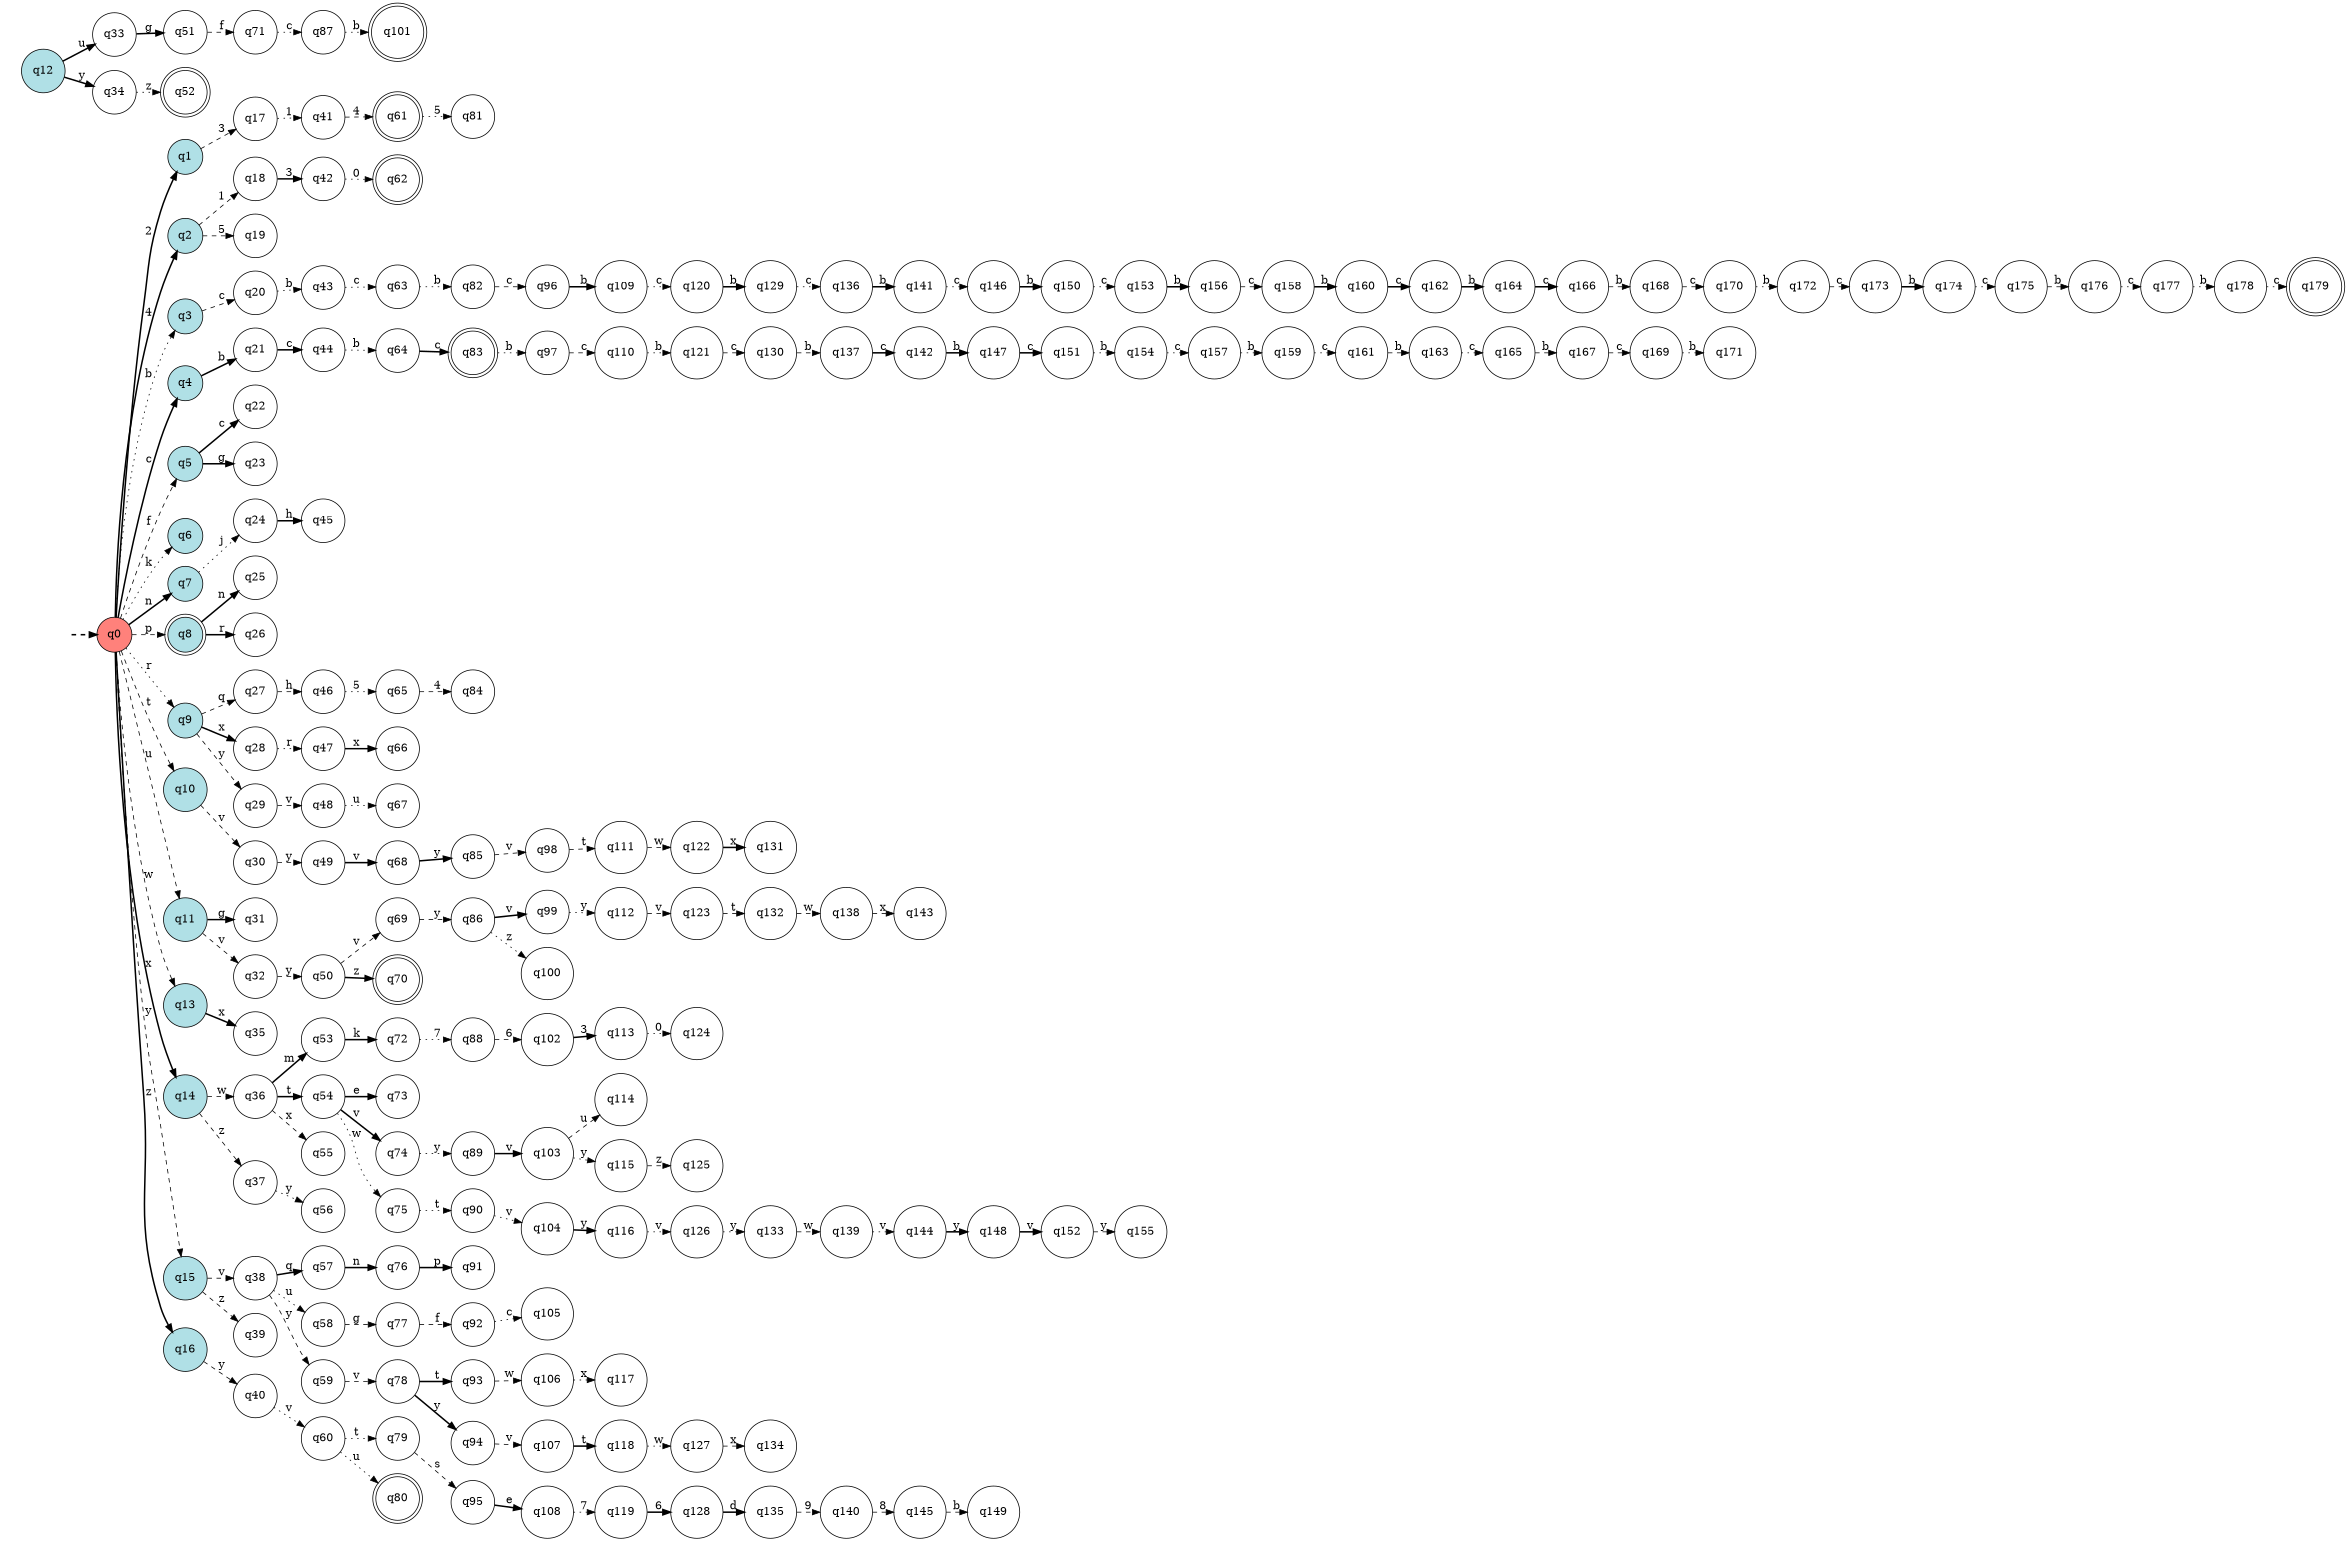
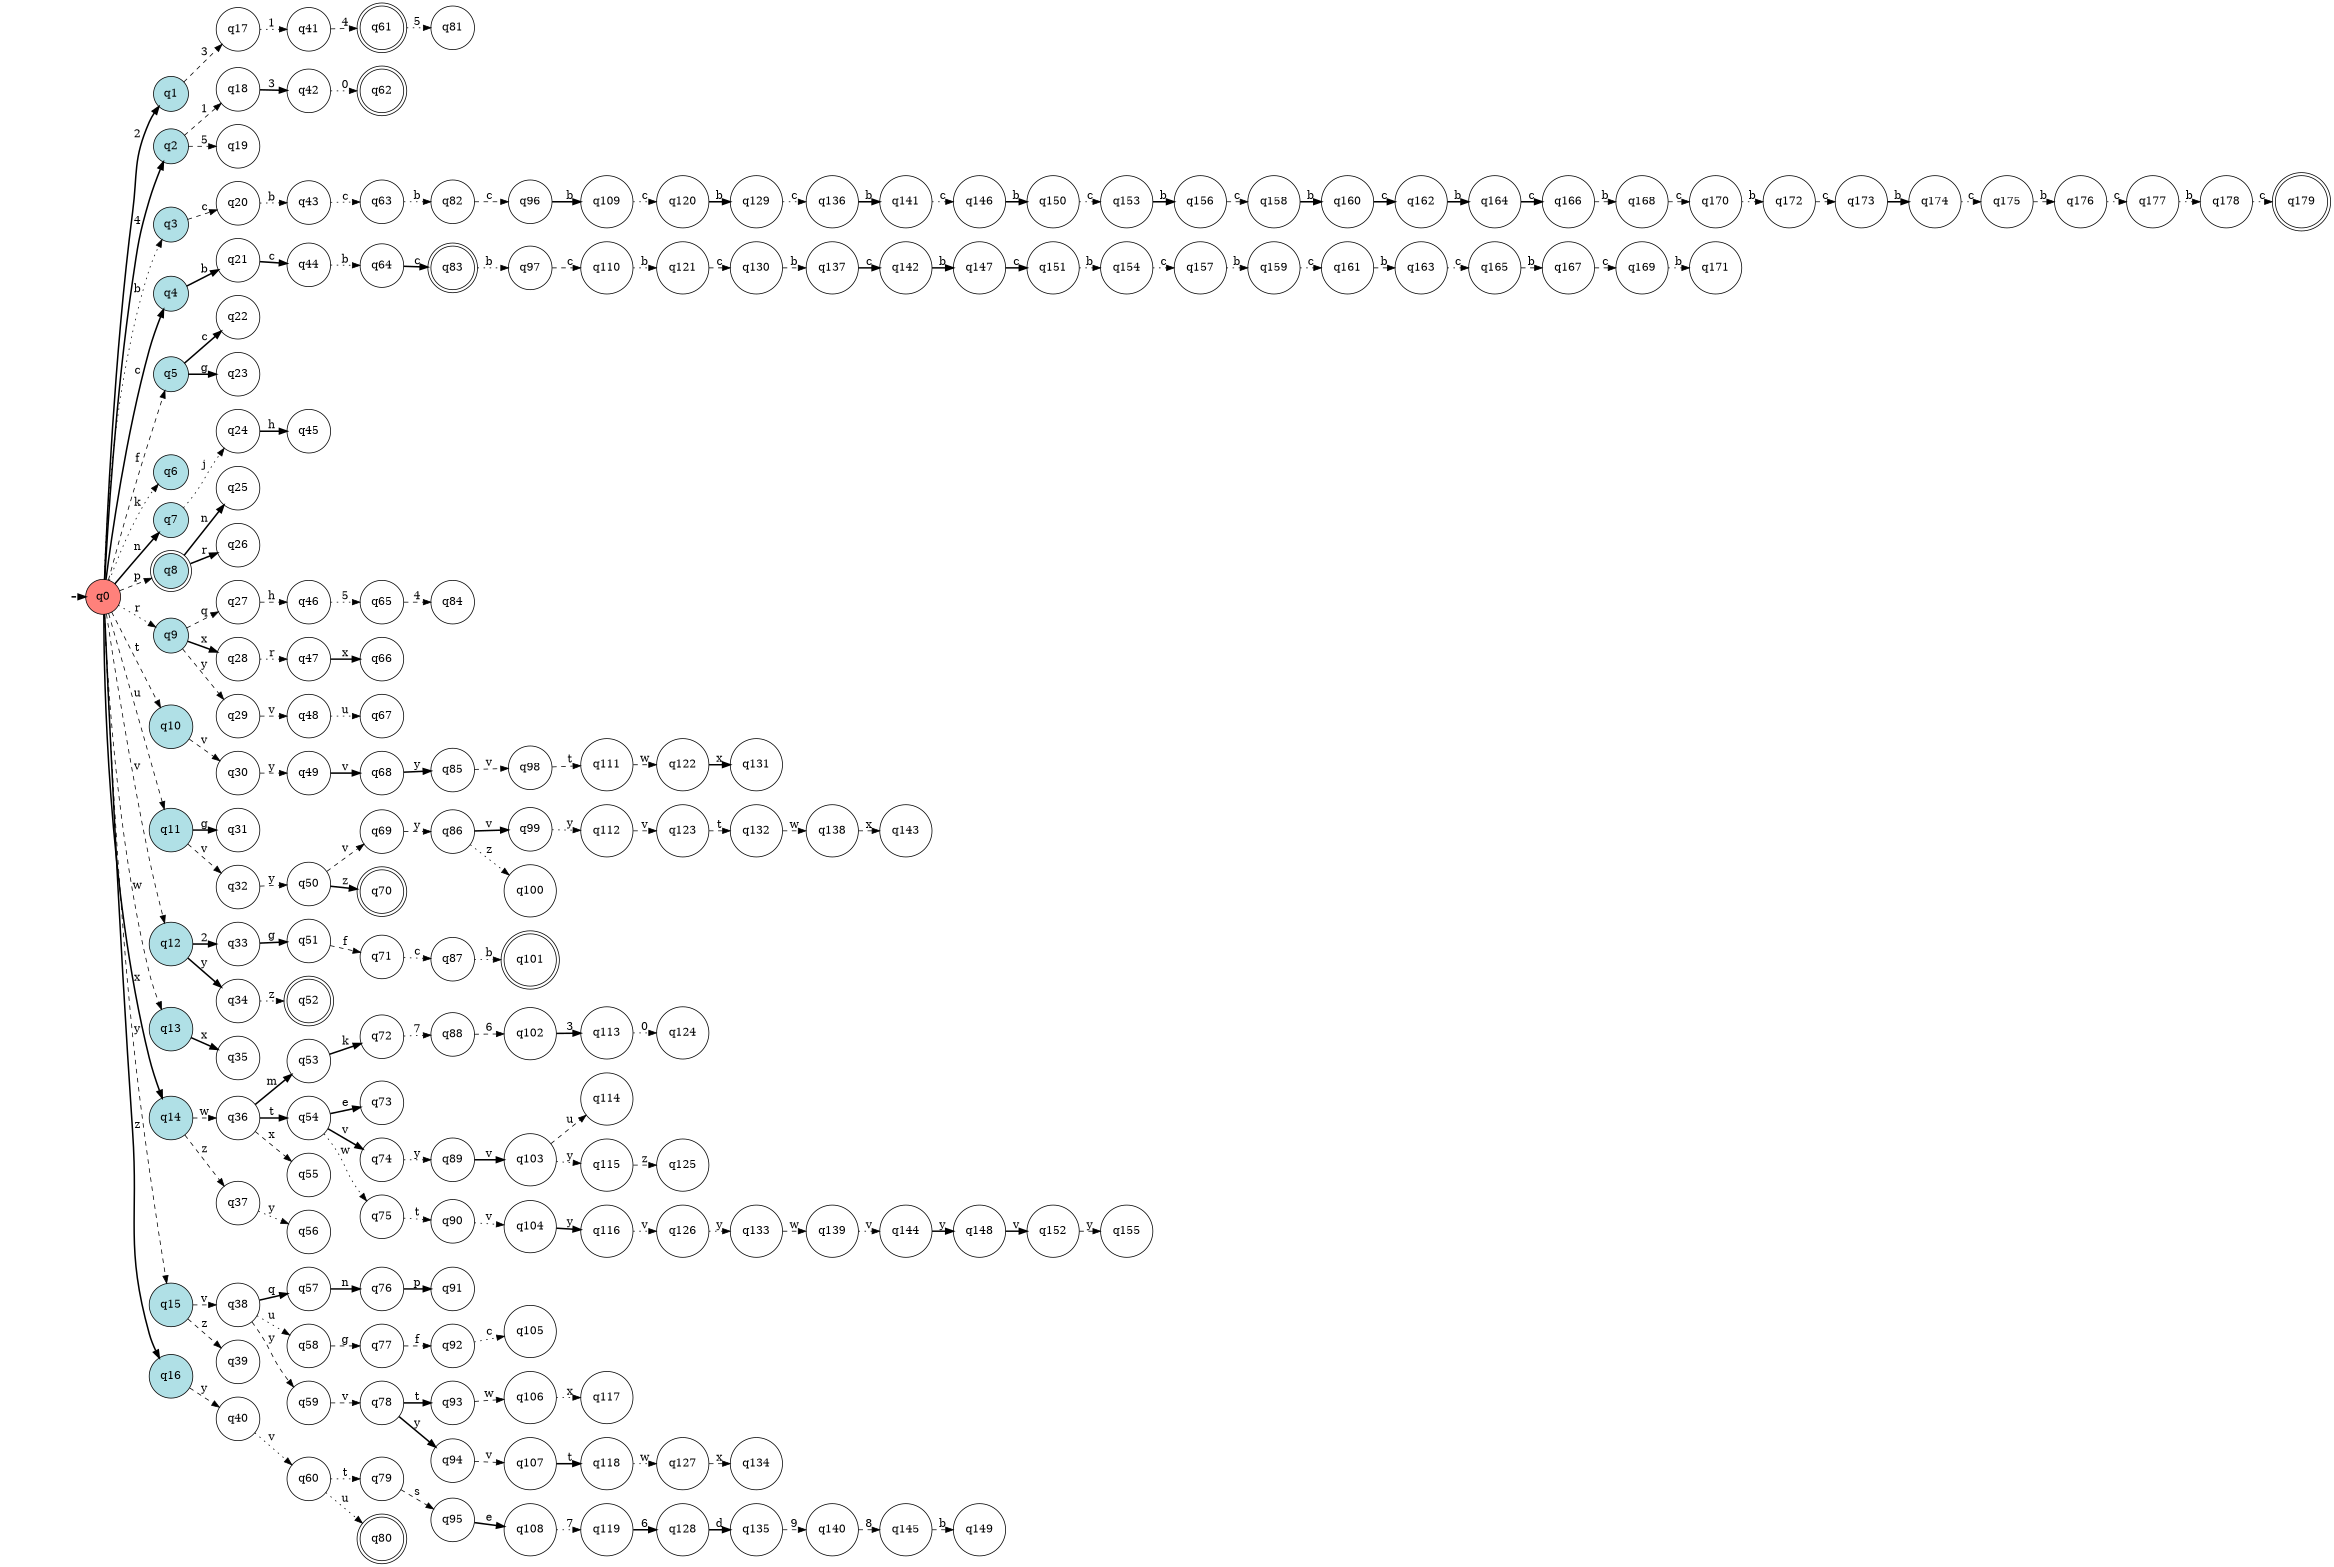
edge "q12" -> "q33": label "u" -> "2"
edge "q0" -> "q12": added, label "v"
